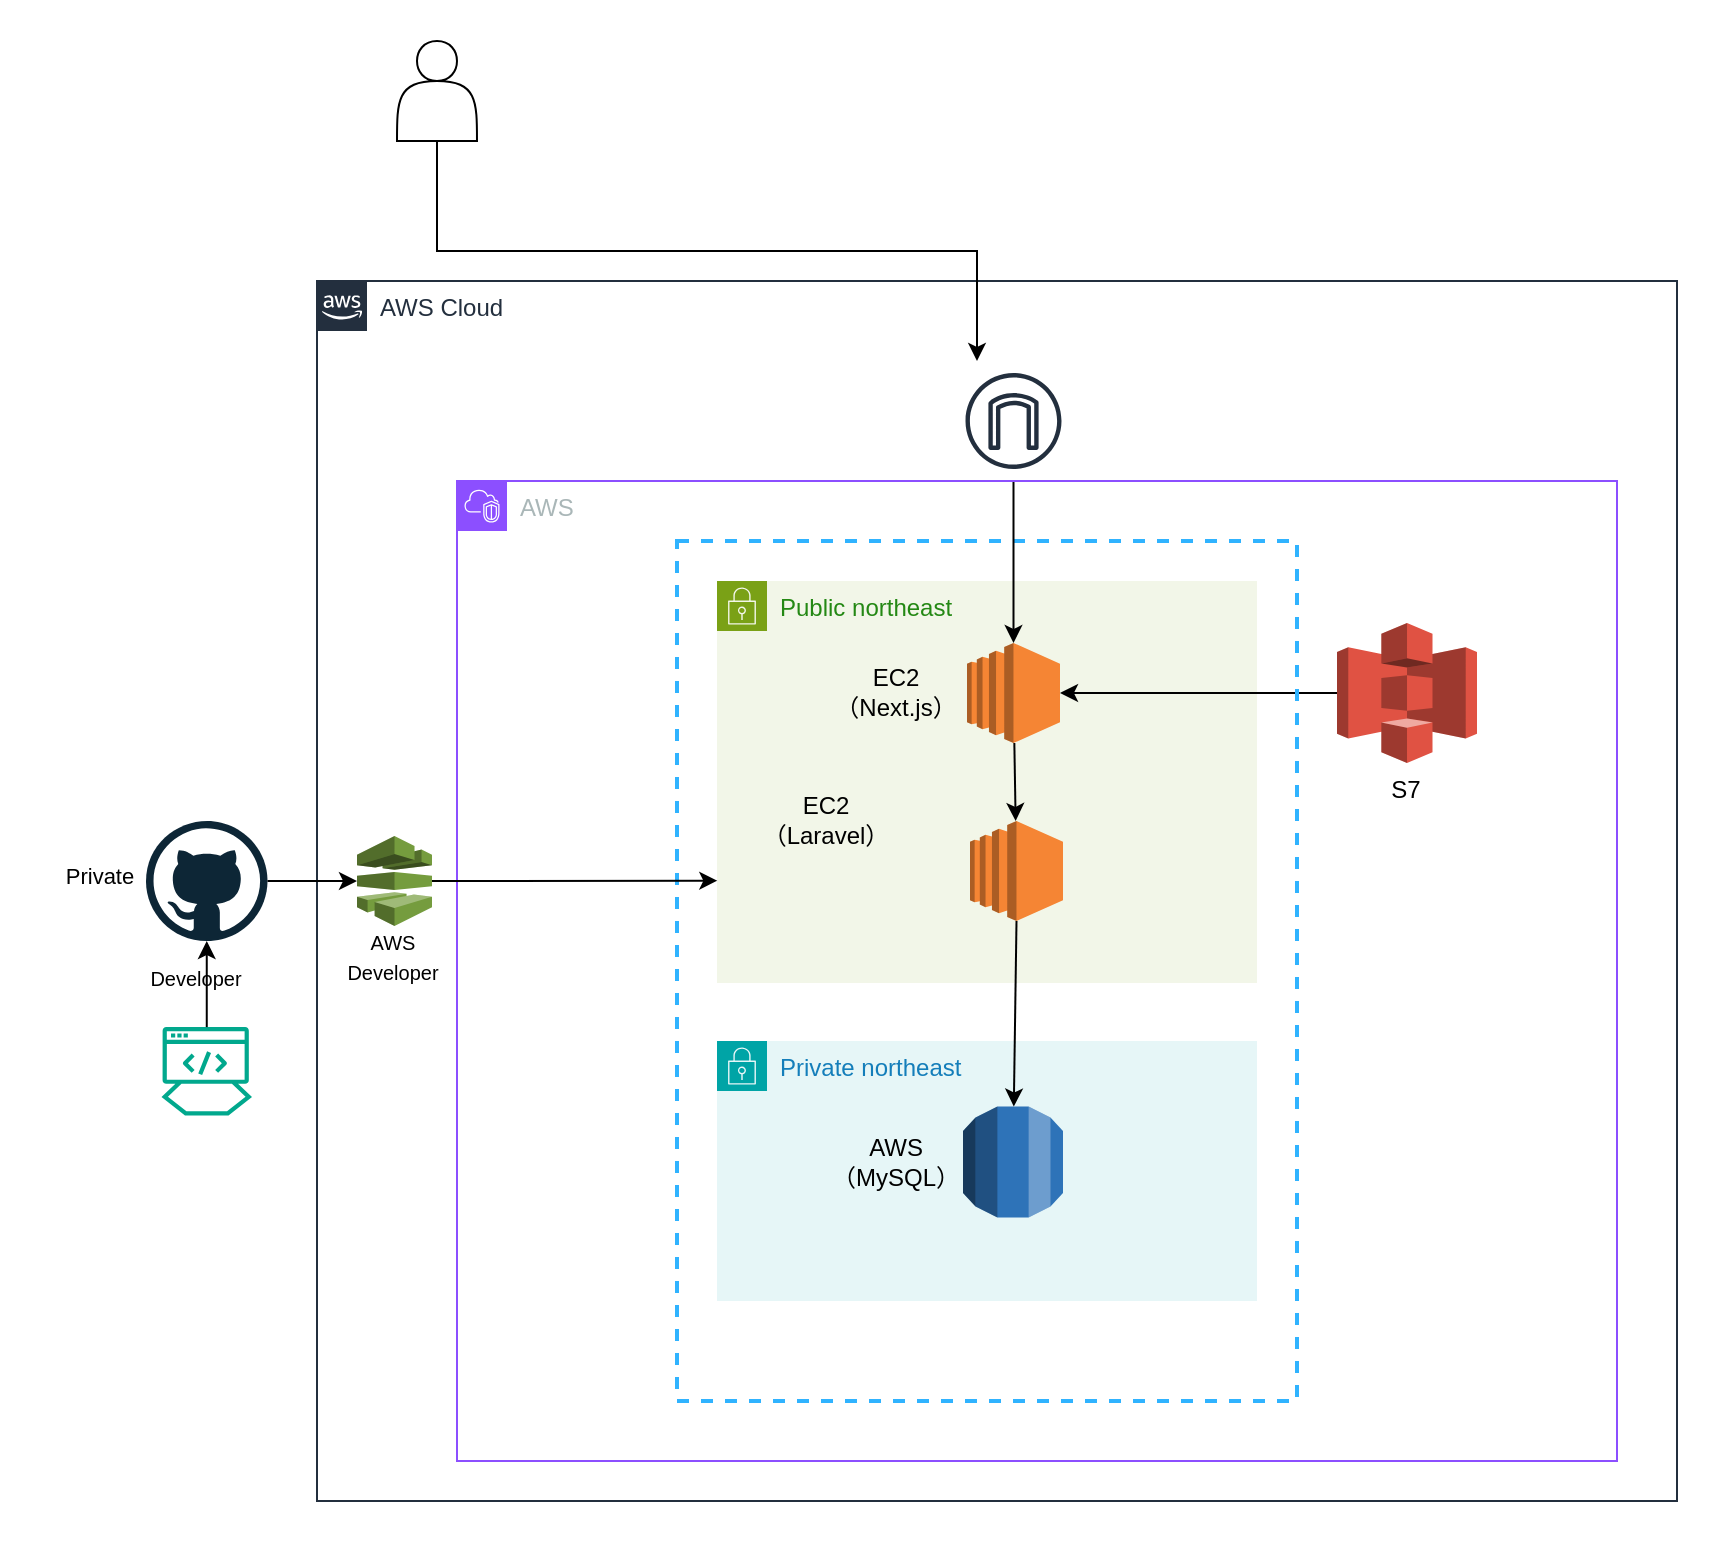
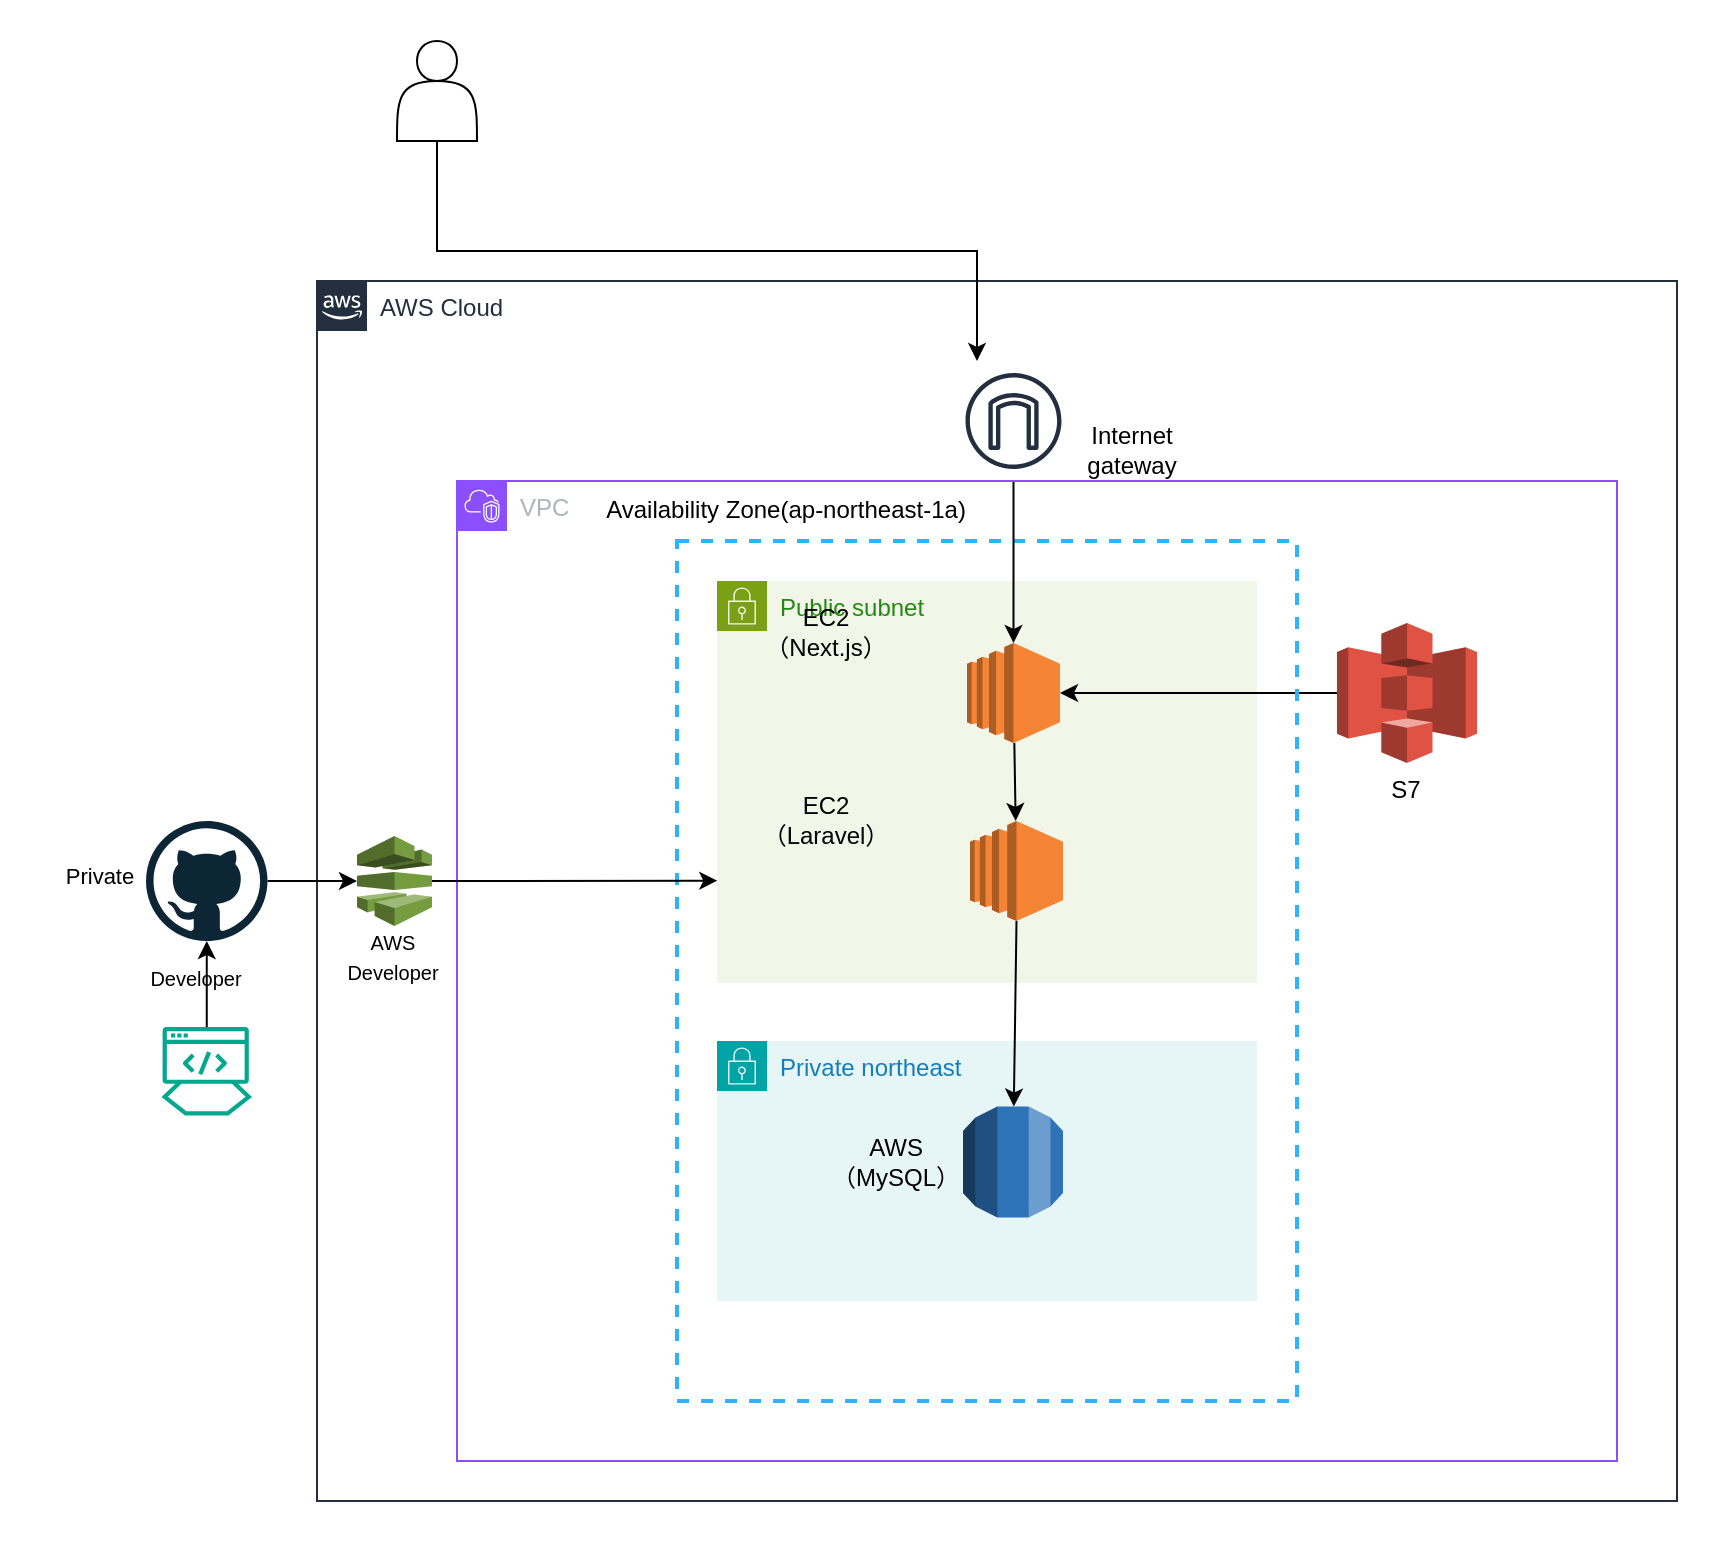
node "Internet gateway": added
node "AWS": label "AWS" -> "VPC"
node "Availability Zone(ap-northeast-1a)": added
node "Public northeast": label "Public northeast" -> "Public subnet"
node "EC2 （Next.js）": moved (897, 693) -> (827, 633)
